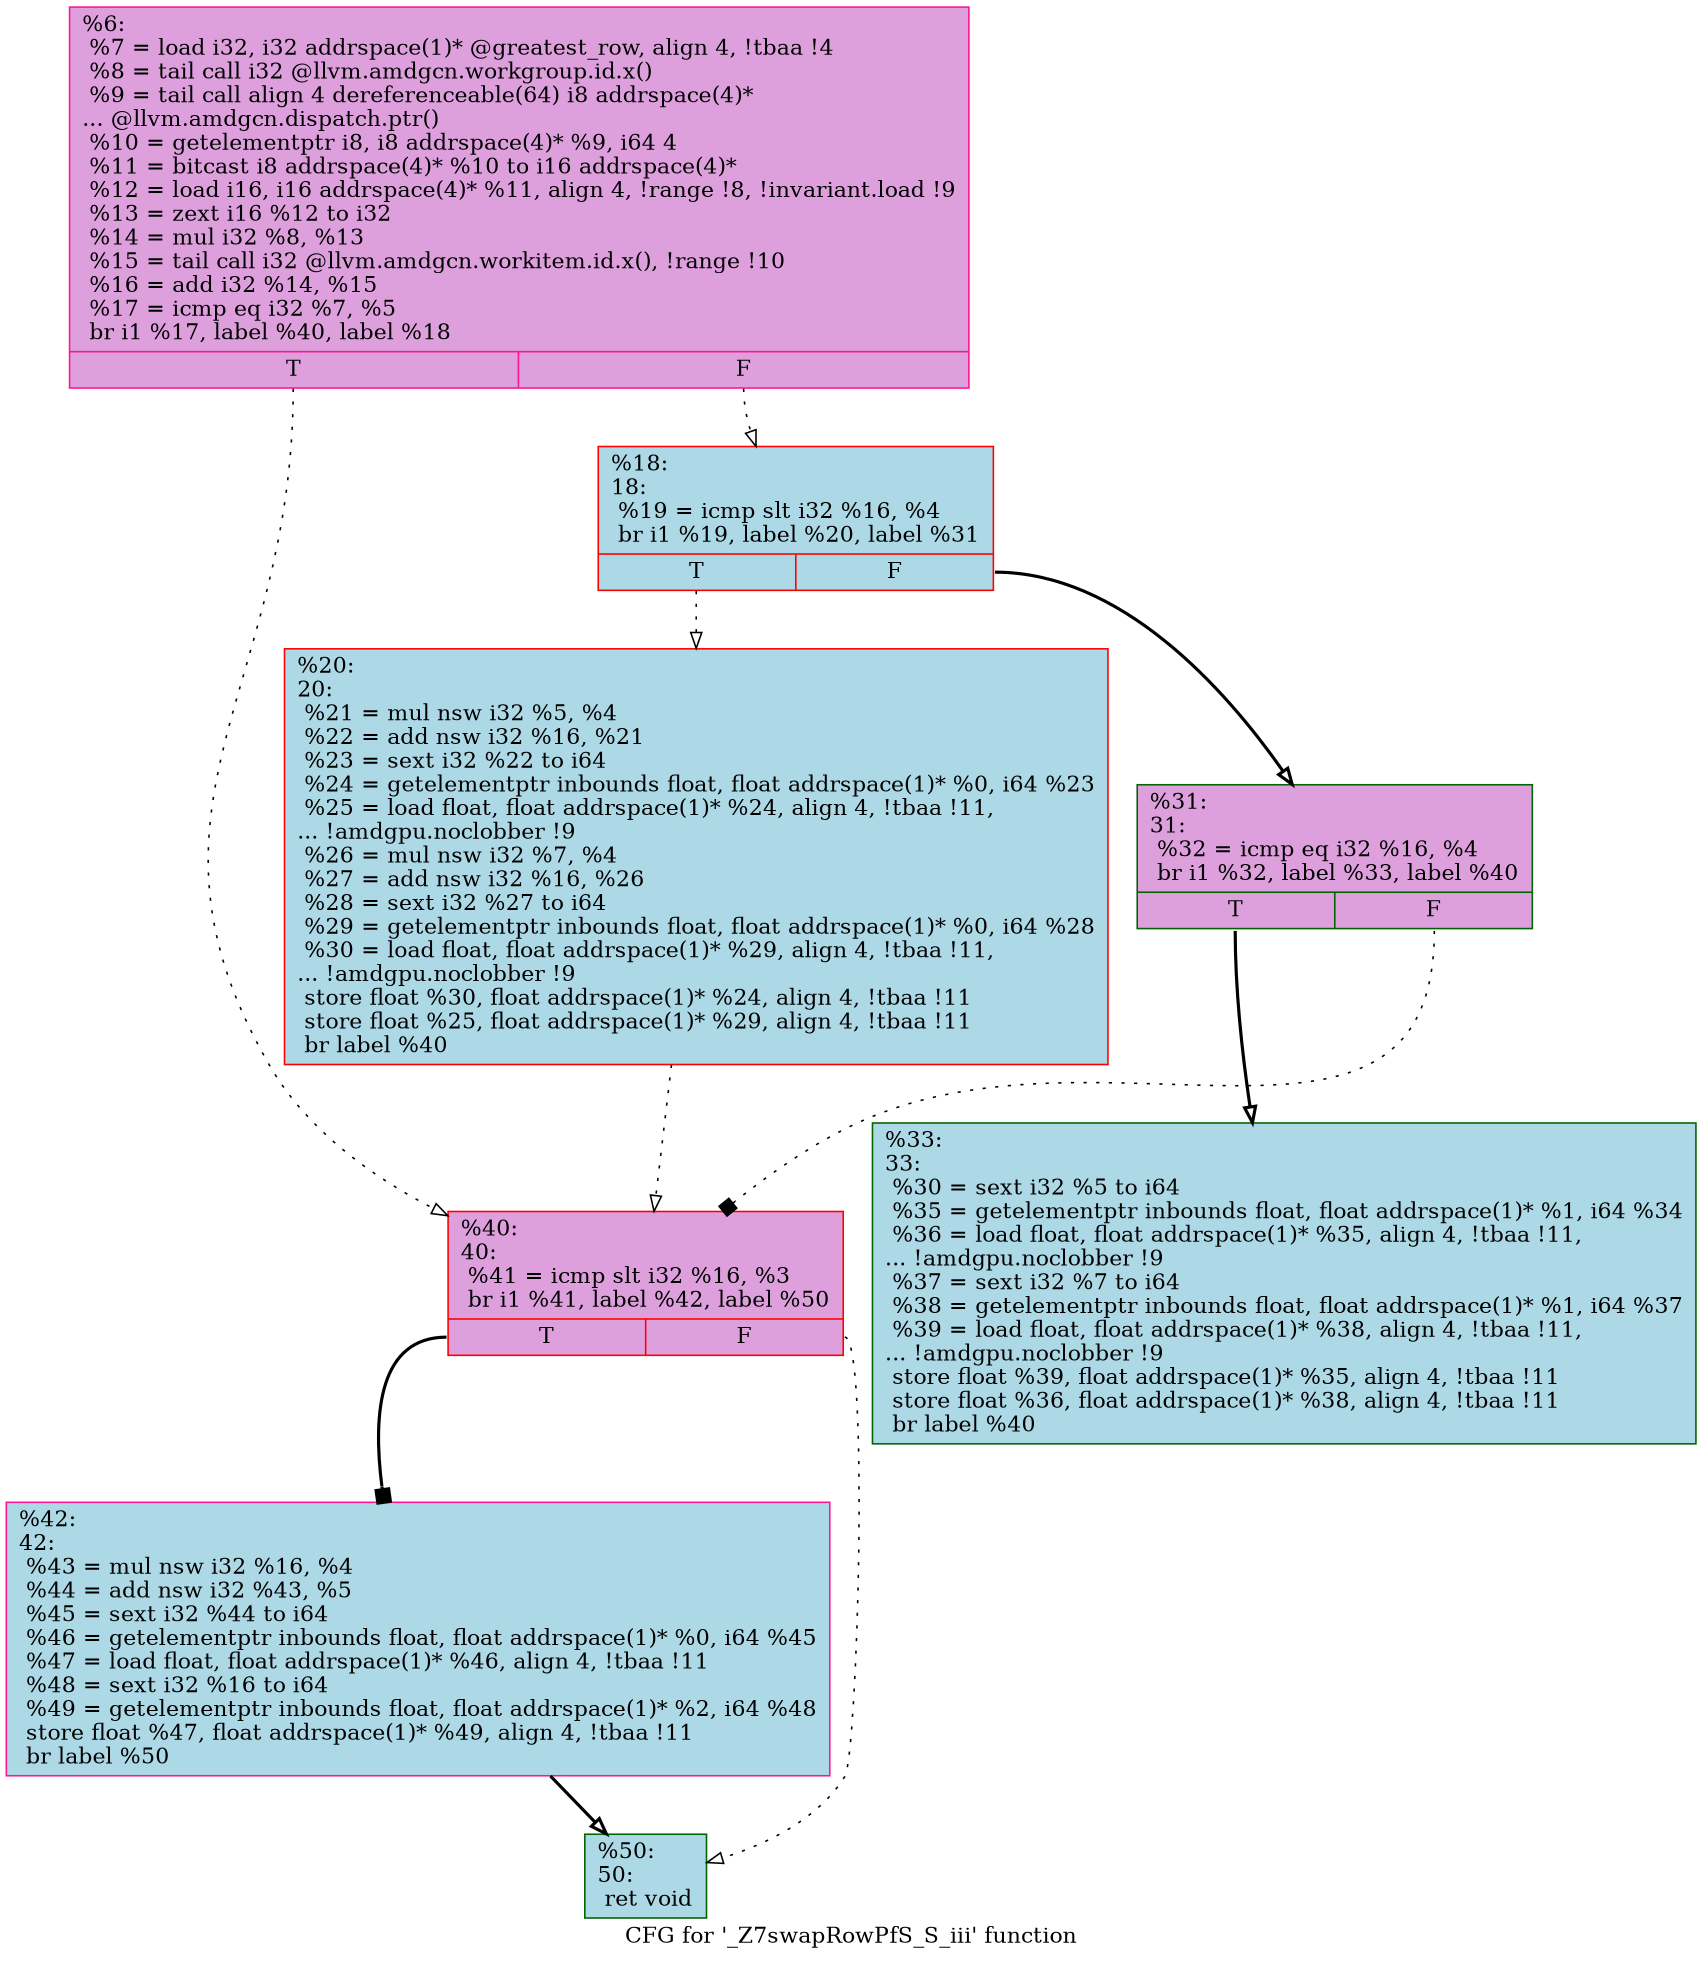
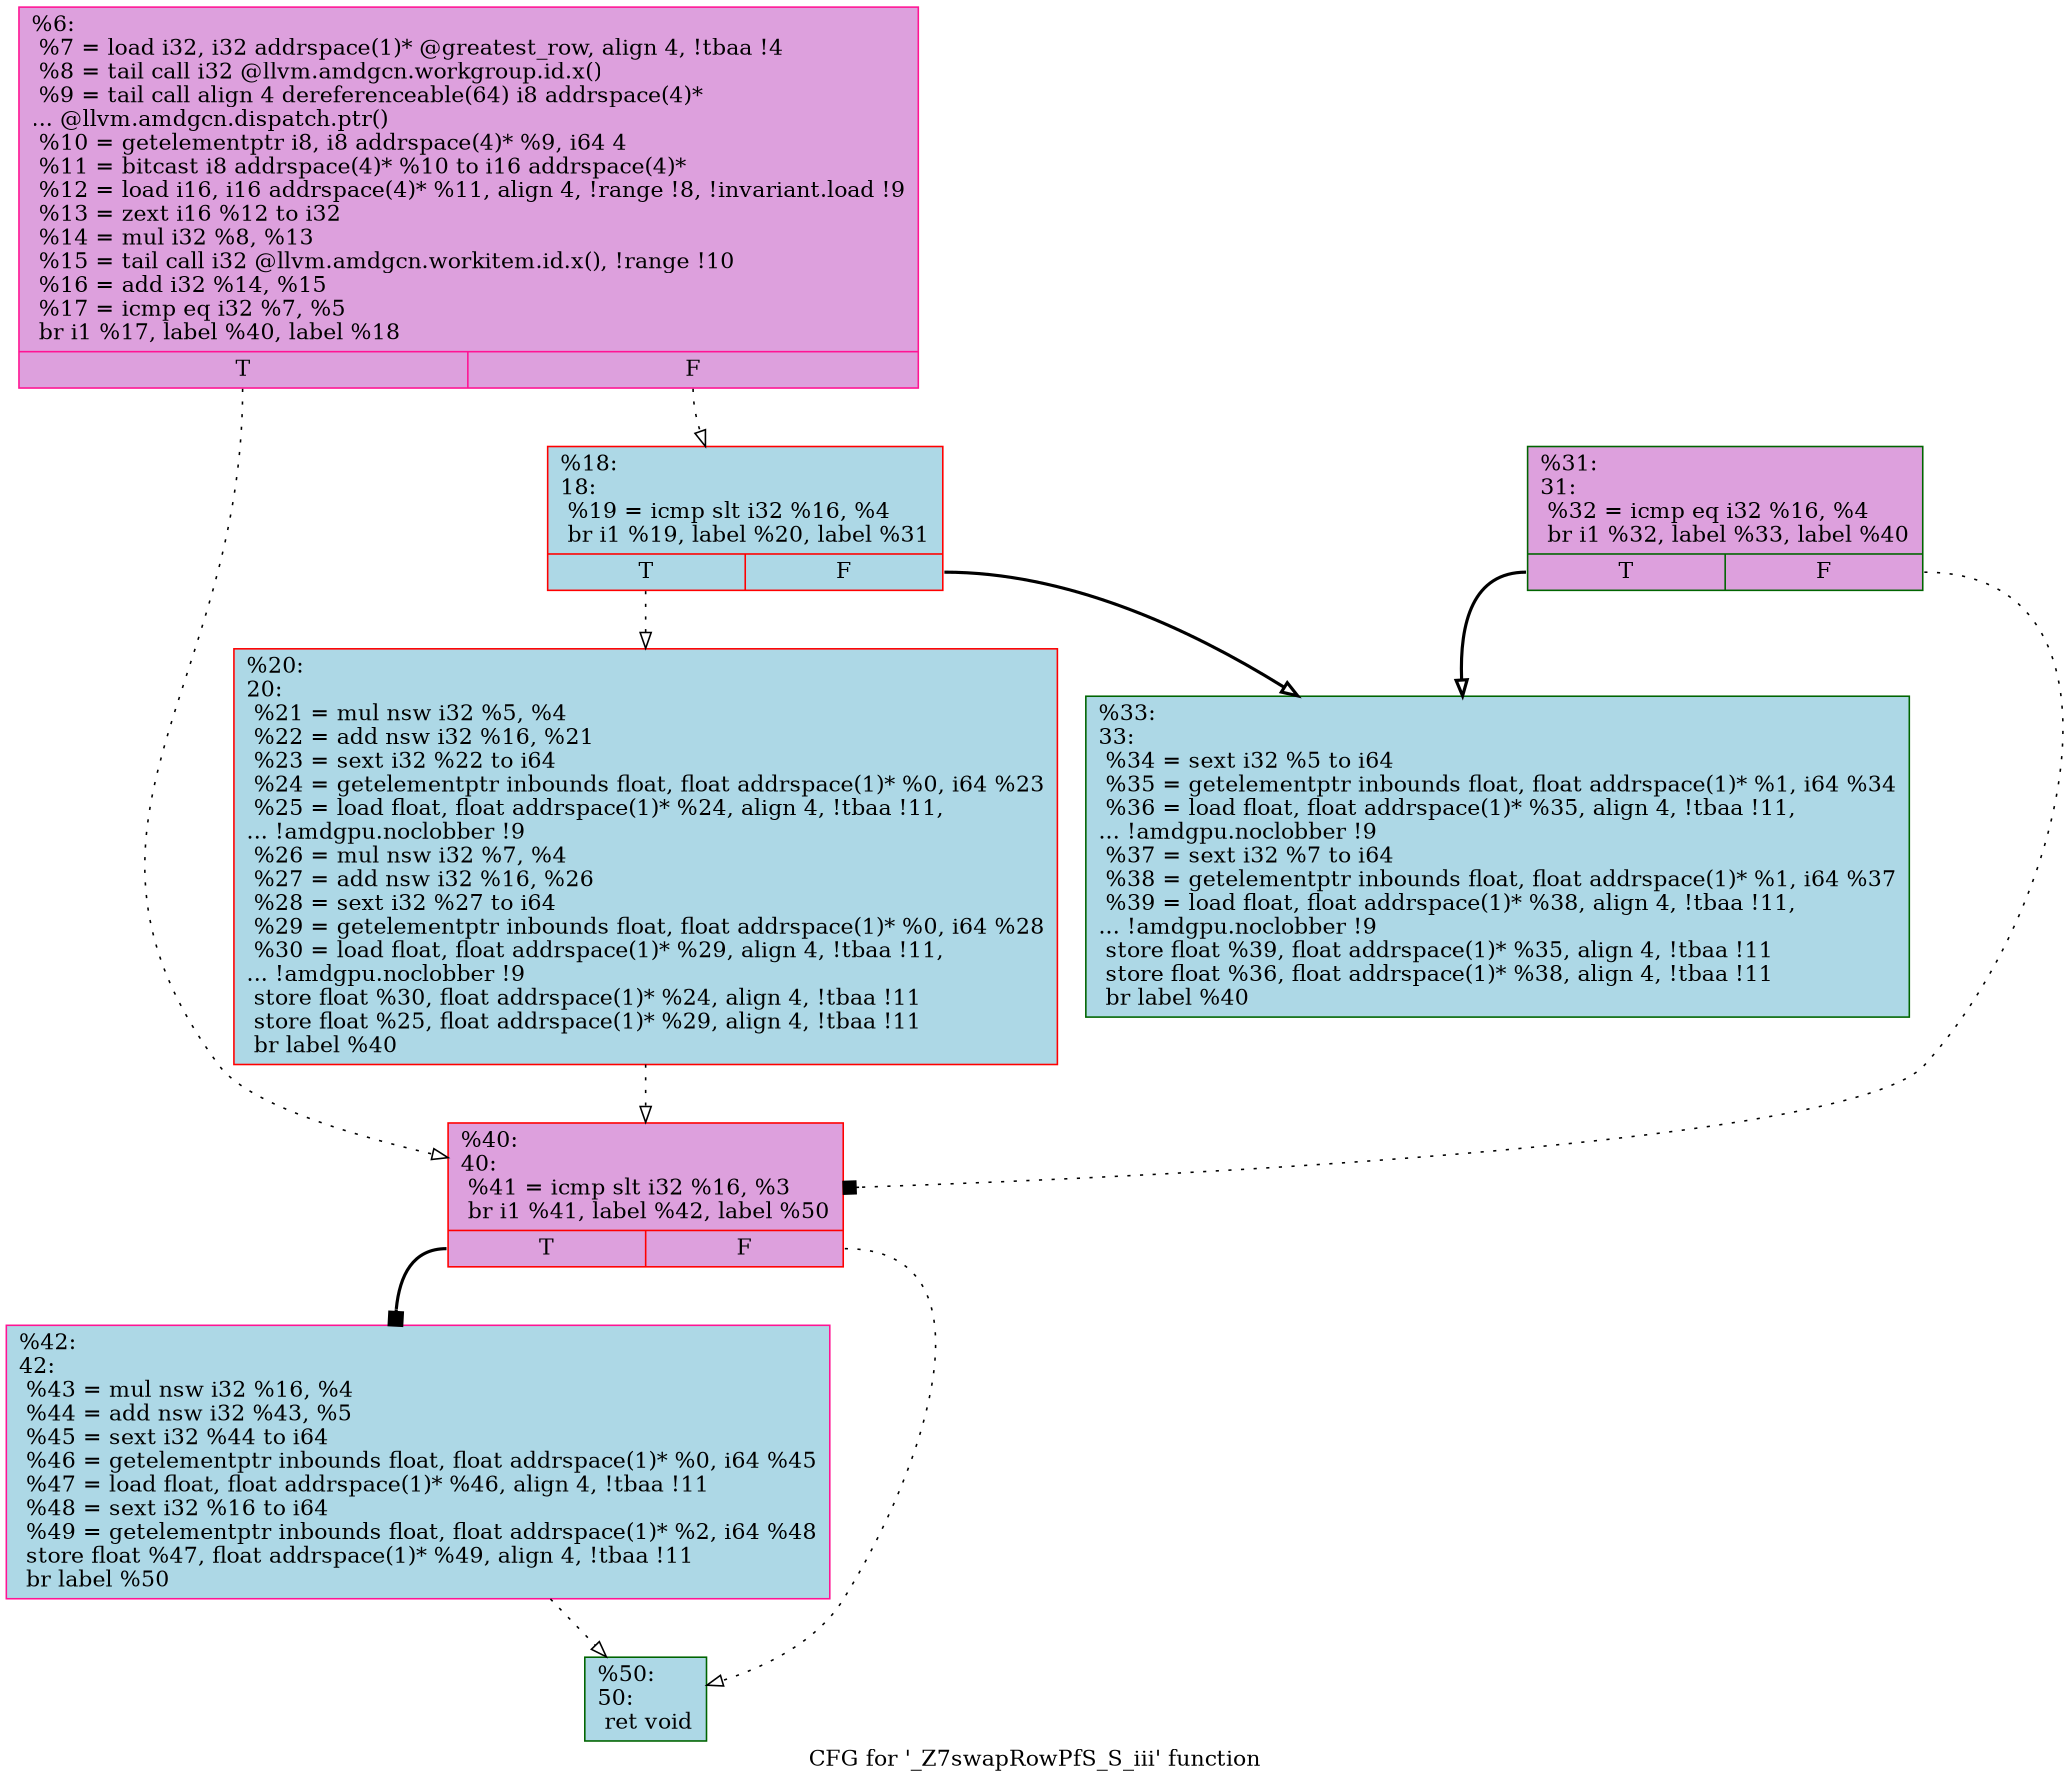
edge "%18:" -> "%31:": now "%18:" -> "%33:"
node "%33:": text "%30 = sext i32 %5 to i64" -> "%34 = sext i32 %5 to i64"
edge "%42:" -> "%50:": style bold -> dotted
